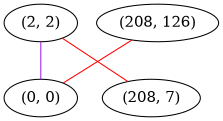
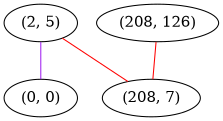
node "(2, 2)": label "(2, 2)" -> "(2, 5)"
edge "(208, 126)" -- "(0, 0)": now "(208, 126)" -- "(208, 7)"
